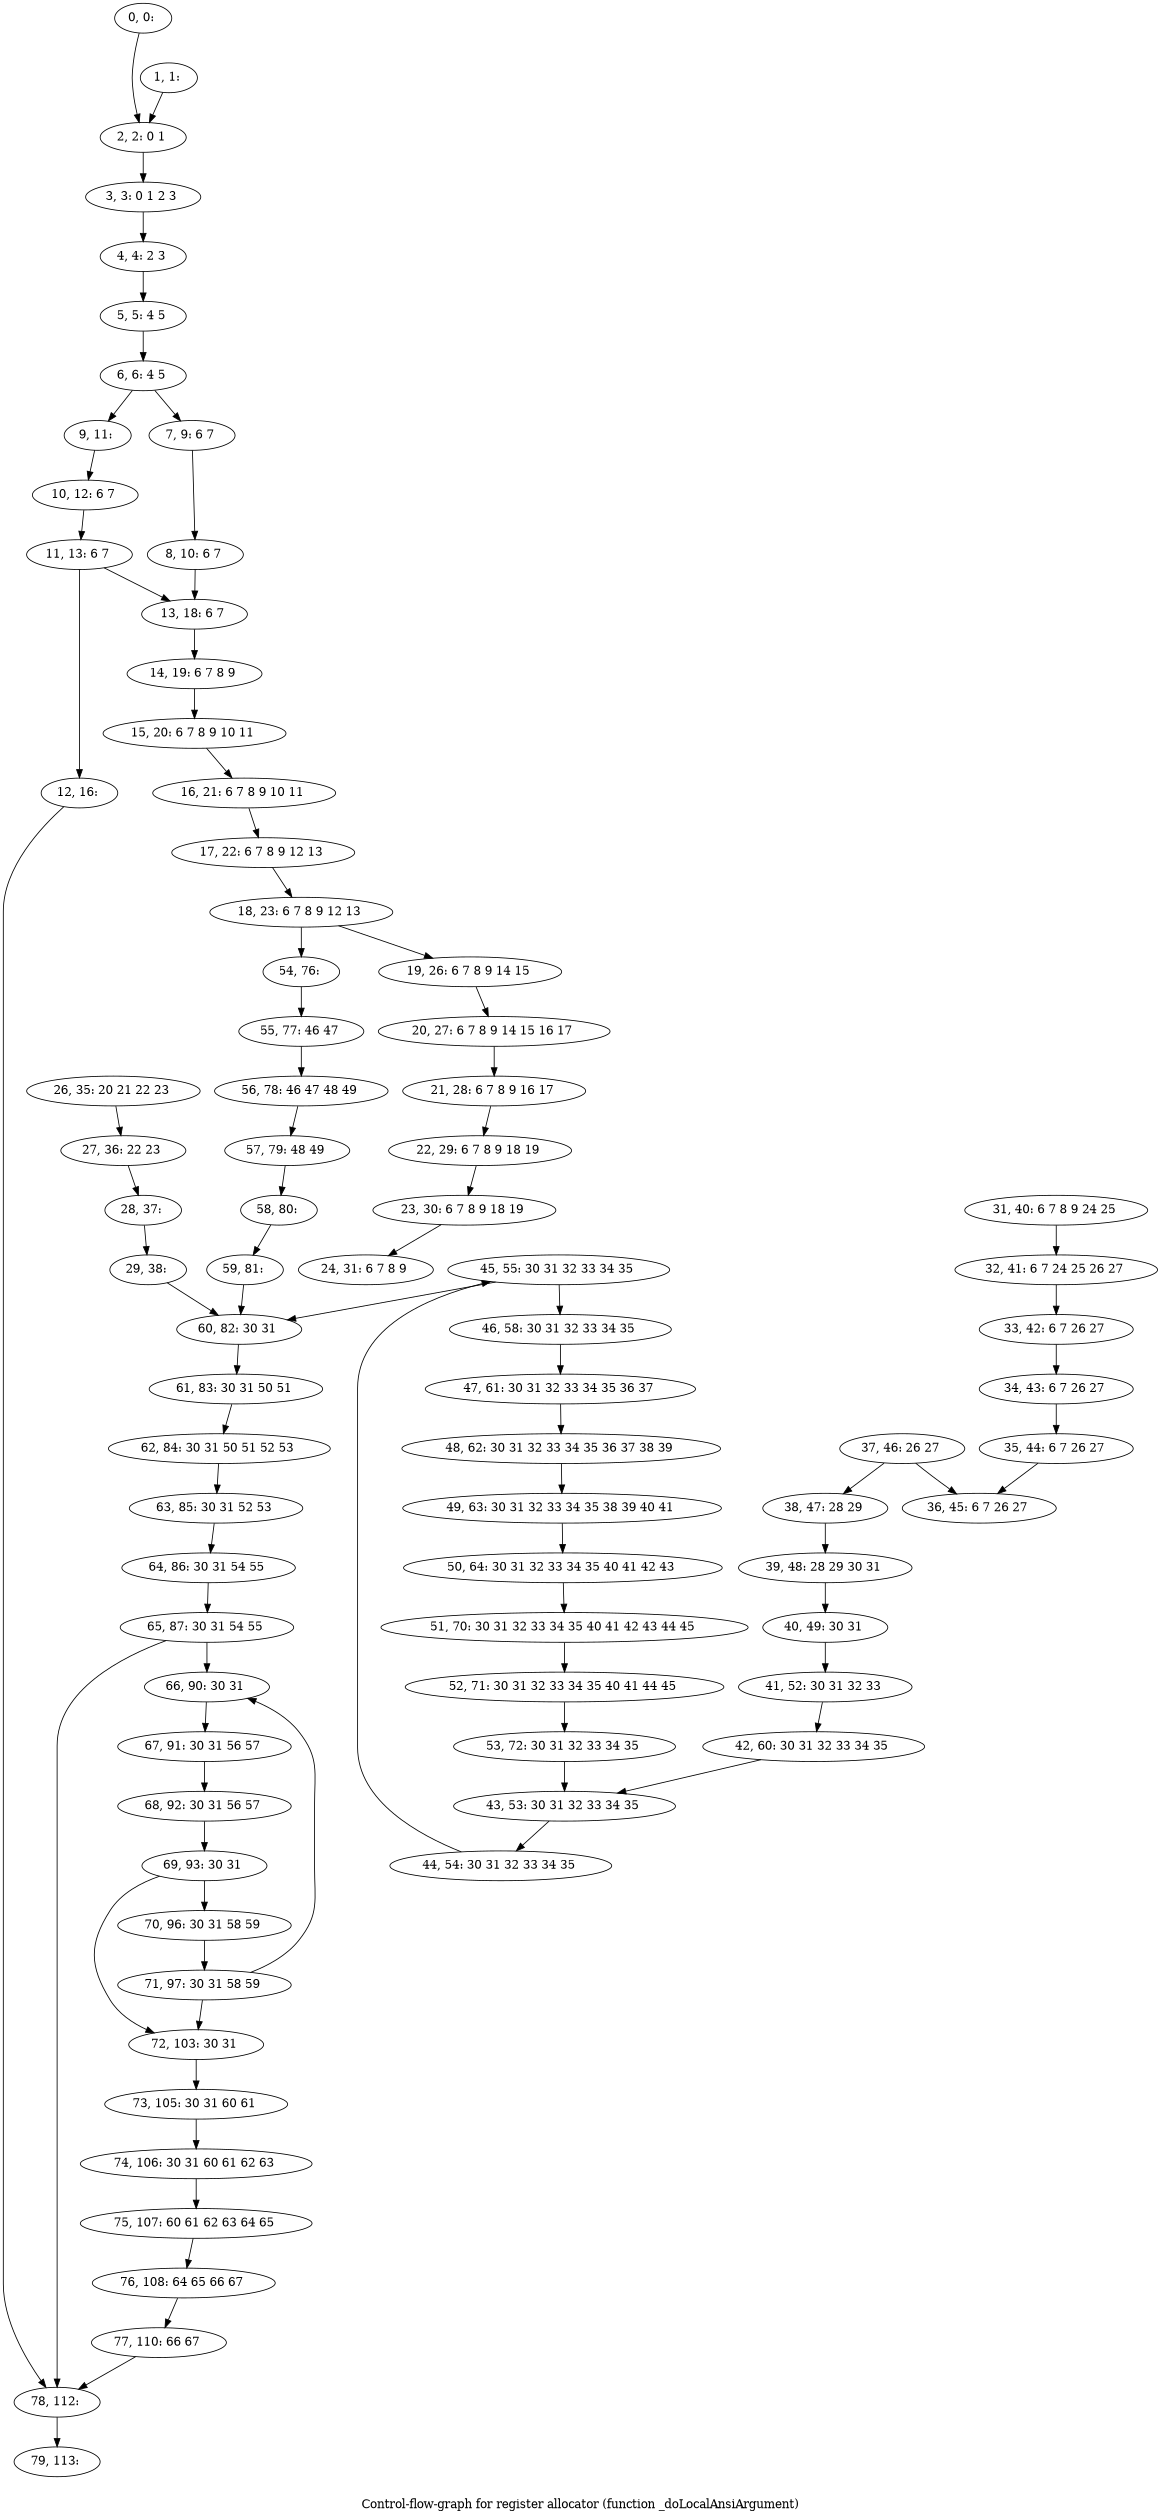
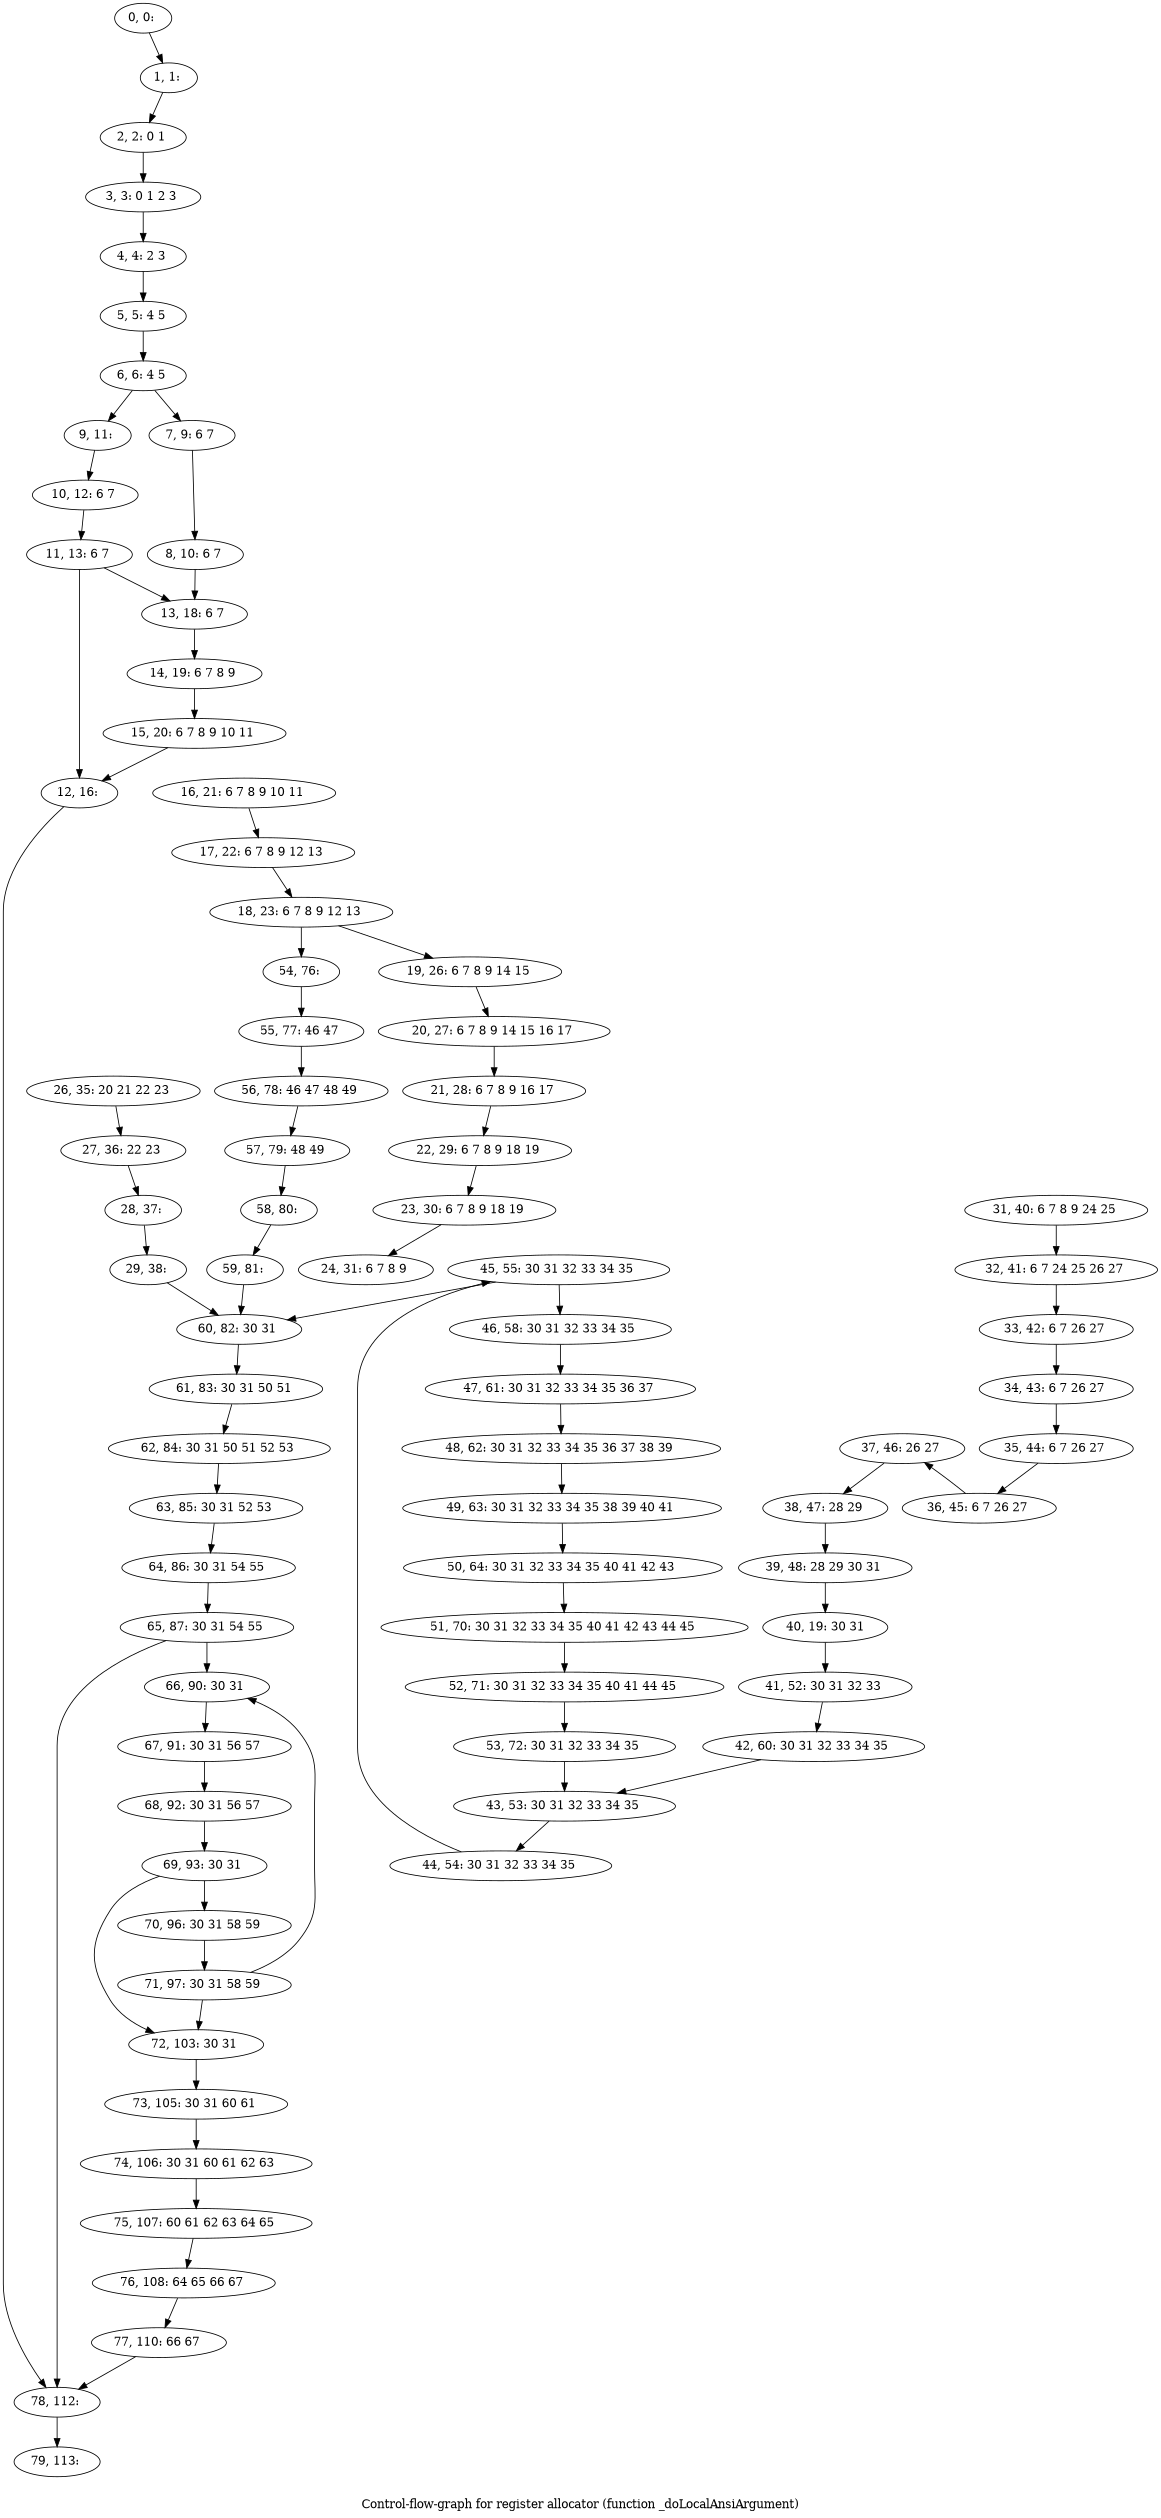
edge "0, 0:" -> "2, 2: 0 1": now "0, 0:" -> "1, 1:"
edge "15, 20: 6 7 8 9 10 11" -> "16, 21: 6 7 8 9 10 11": now "15, 20: 6 7 8 9 10 11" -> "12, 16:"
edge "37, 46: 26 27" -> "36, 45: 6 7 26 27": reversed
node "40, 49: 30 31": label "40, 49: 30 31" -> "40, 19: 30 31"
